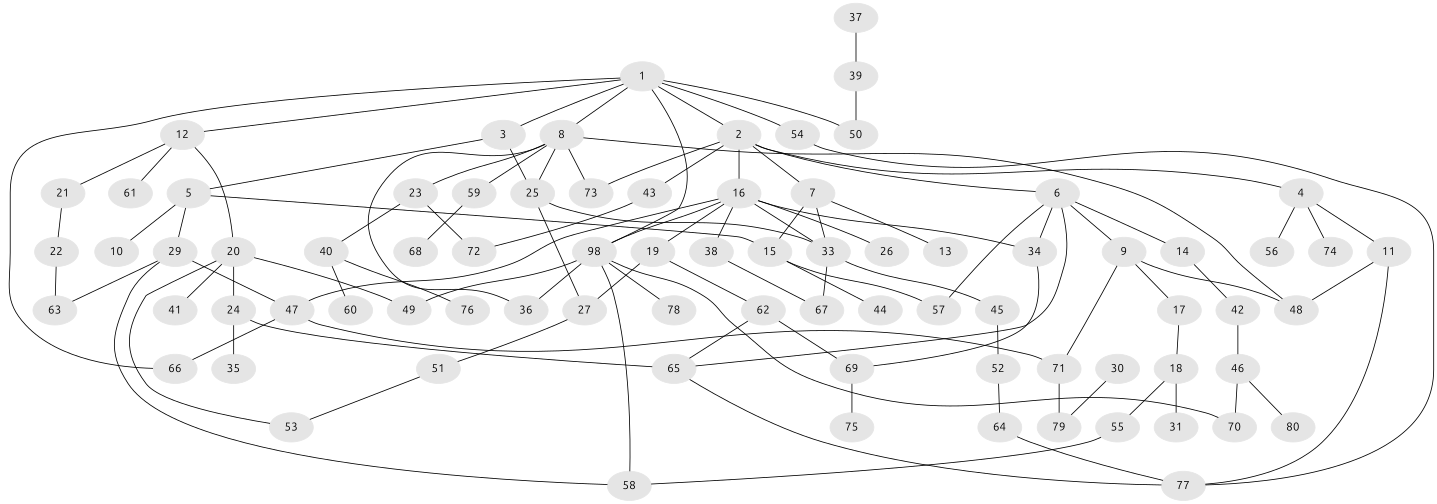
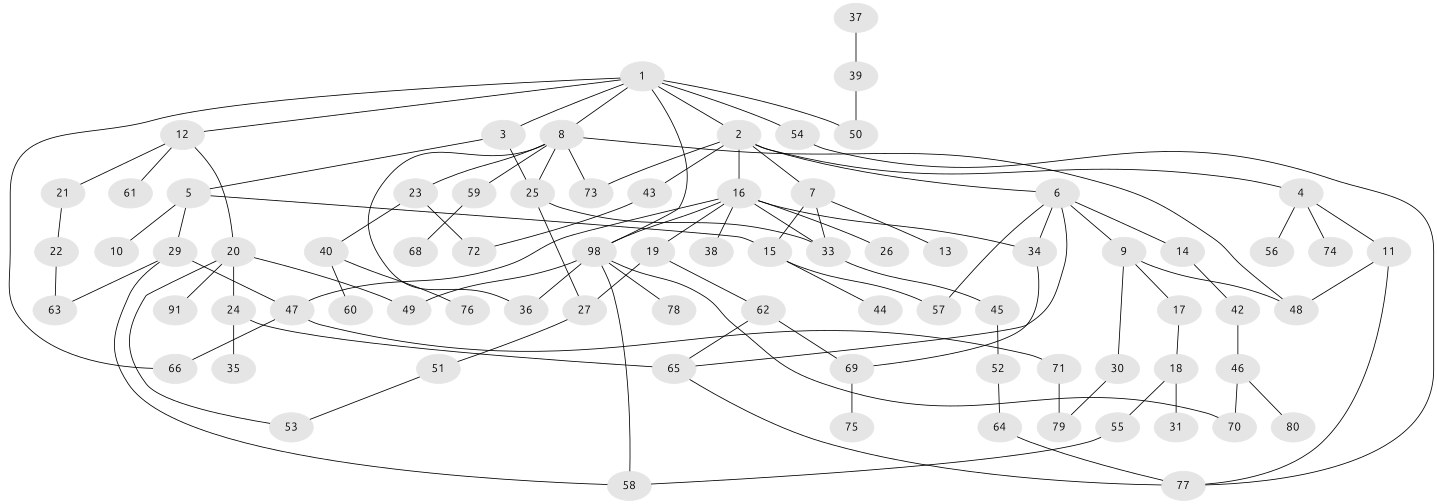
node "41": label "41" -> "91"
node "67": removed
edge "9" -- "71": now "9" -- "30"
